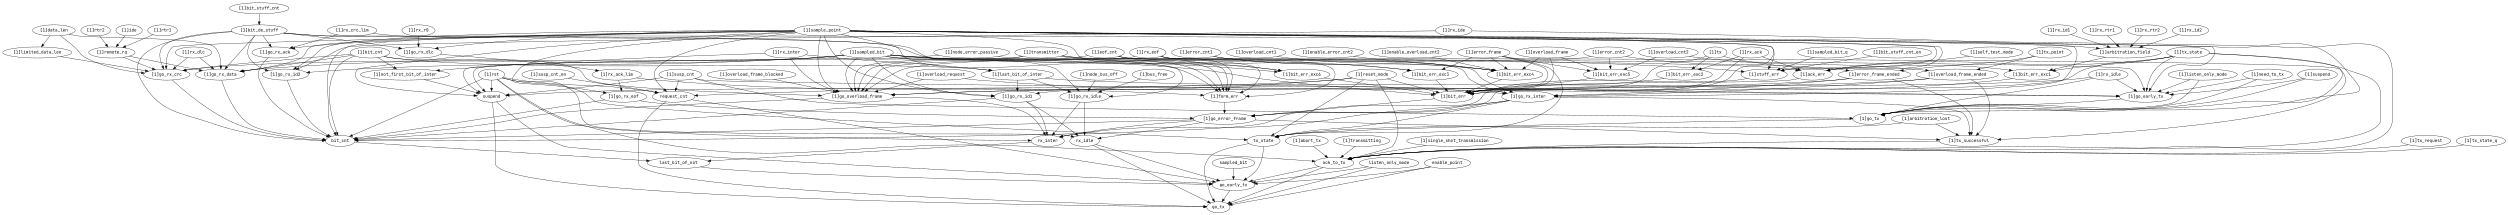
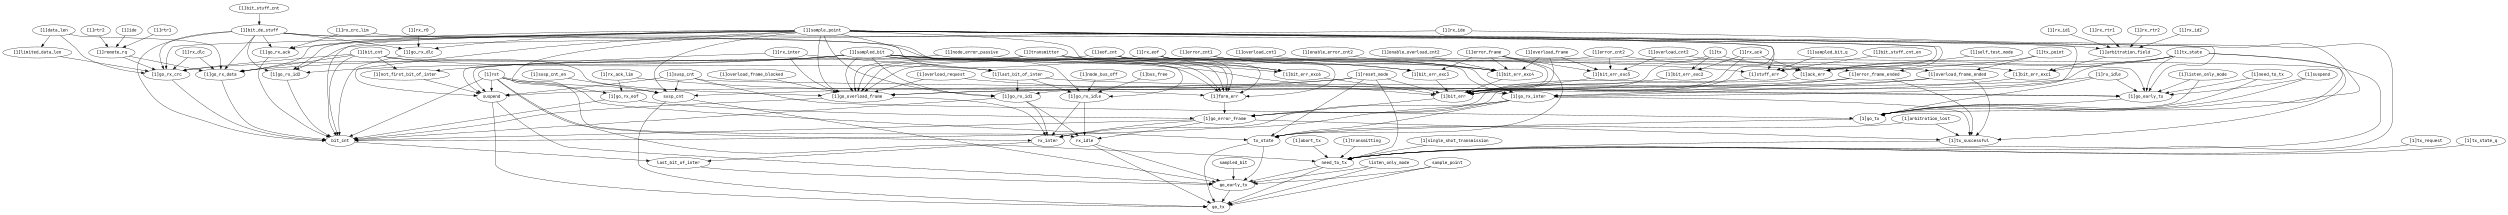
edge "[1]go_rx_dlc" -> "[1]rx_ack_lim": now "[1]go_rx_dlc" -> "bit_cnt"
node "request_cnt": label "request_cnt" -> "susp_cnt"
node "last_bit_of_not": label "last_bit_of_not" -> "last_bit_of_inter"
node "ack_to_tx": label "ack_to_tx" -> "need_to_tx"
node "enable_point": label "enable_point" -> "sample_point"
